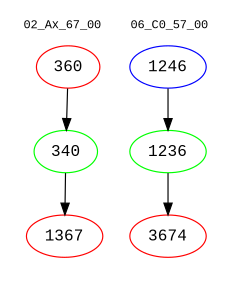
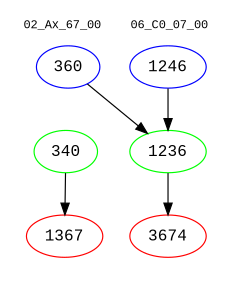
cluster "06_C0_57_00": label "06_C0_57_00" -> "06_C0_07_00"
node "360": color red -> blue
edge "360" -> "340": now "360" -> "1236"
